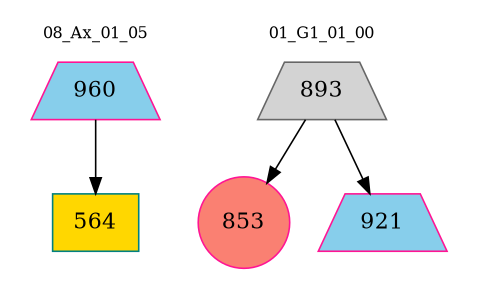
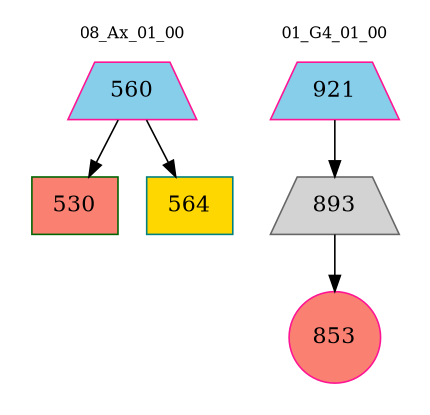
cluster "08_Ax_01_05": label "08_Ax_01_05" -> "08_Ax_01_00"
cluster "01_G1_01_00": label "01_G1_01_00" -> "01_G4_01_00"
node "960": label "960" -> "560"
edge "893" -> "921": reversed
node "530": added
